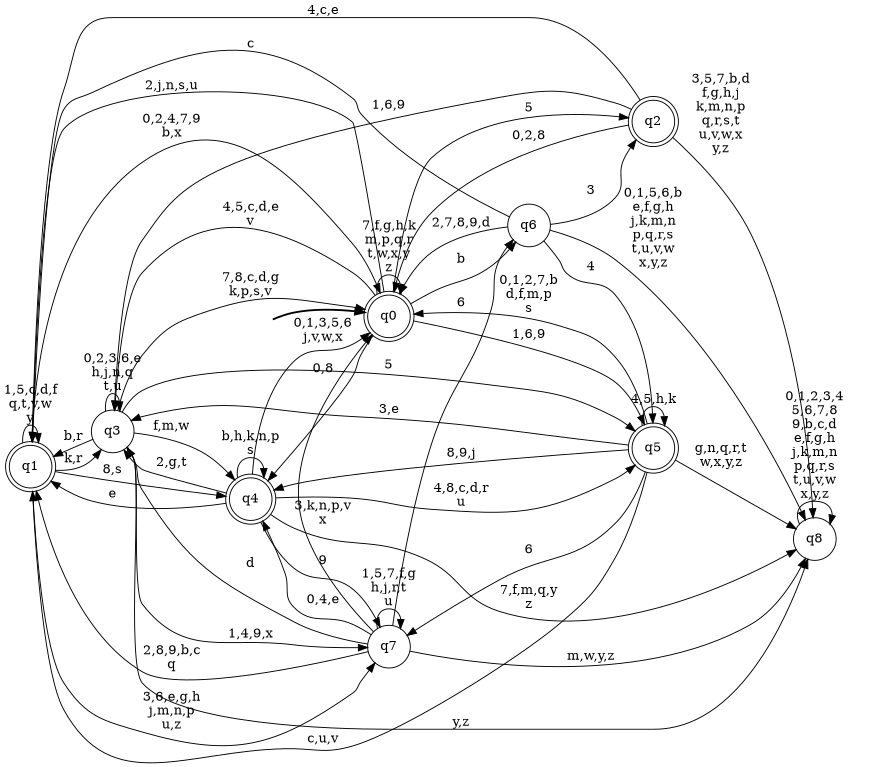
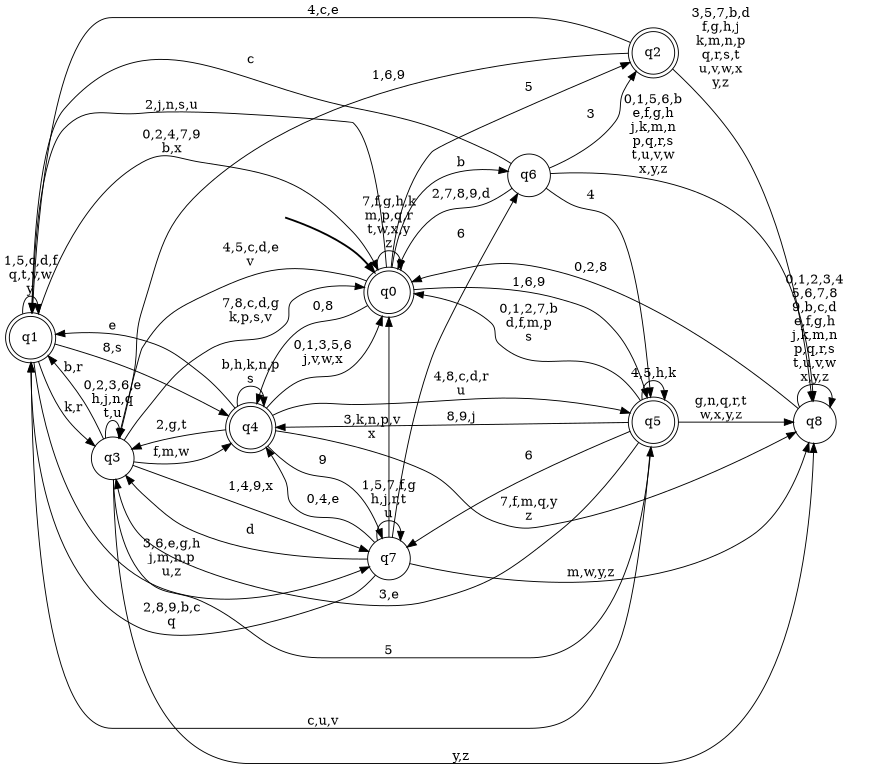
edge "q2" -> "q0": now "q8" -> "q0"
